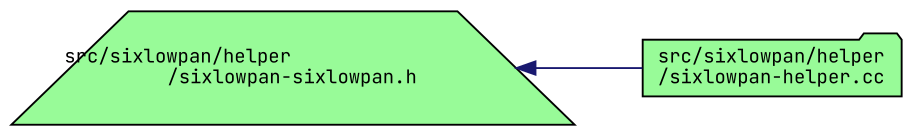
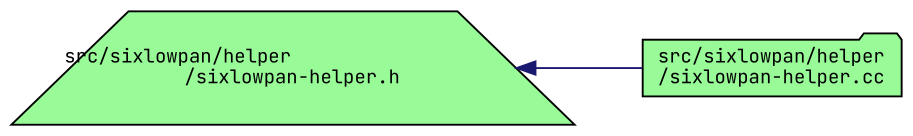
node "src/sixlowpan/helper /sixlowpan-sixlowpan.h": label "src/sixlowpan/helper /sixlowpan-sixlowpan.h" -> "src/sixlowpan/helper /sixlowpan-helper.h"
